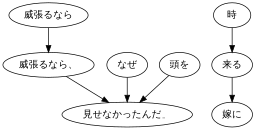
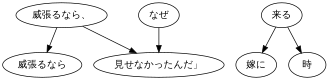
edge "威張るなら" -> "威張るなら、": reversed
edge "時" -> "来る": reversed
node "頭を": removed
